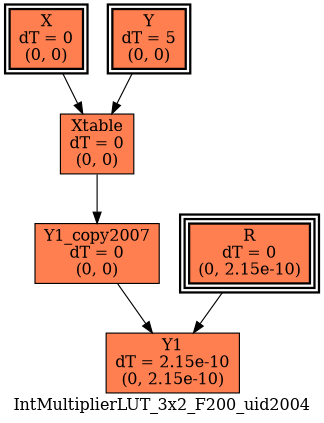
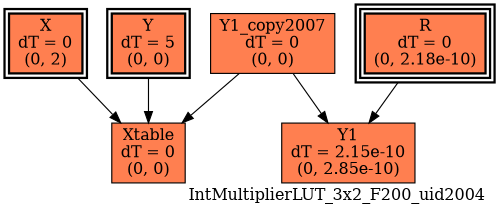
node "X dT = 0 (0, 0)": label "X dT = 0 (0, 0)" -> "X dT = 0 (0, 2)"
edge "Xtable dT = 0 (0, 0)" -> "Y1_copy2007 dT = 0 (0, 0)": reversed
node "R dT = 0 (0, 2.15e-10)": label "R dT = 0 (0, 2.15e-10)" -> "R dT = 0 (0, 2.18e-10)"
node "Y1 dT = 2.15e-10 (0, 2.15e-10)": label "Y1 dT = 2.15e-10 (0, 2.15e-10)" -> "Y1 dT = 2.15e-10 (0, 2.85e-10)"
